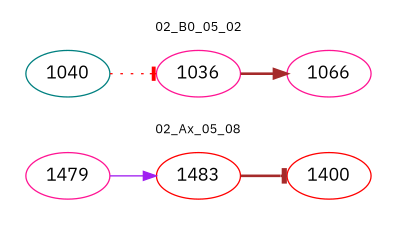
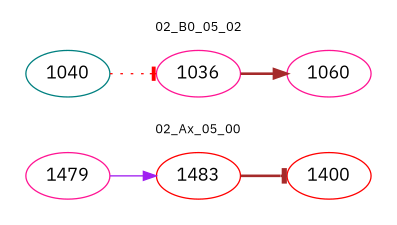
node "1066": label "1066" -> "1060"
cluster "02_Ax_05_08": label "02_Ax_05_08" -> "02_Ax_05_00"
